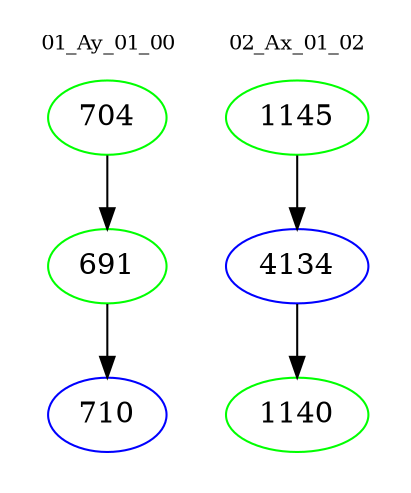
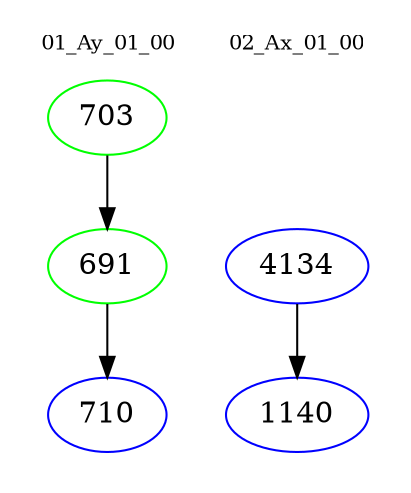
cluster "02_Ax_01_02": label "02_Ax_01_02" -> "02_Ax_01_00"
node "704": label "704" -> "703"
node "1145": removed
node "1140": color green -> blue
